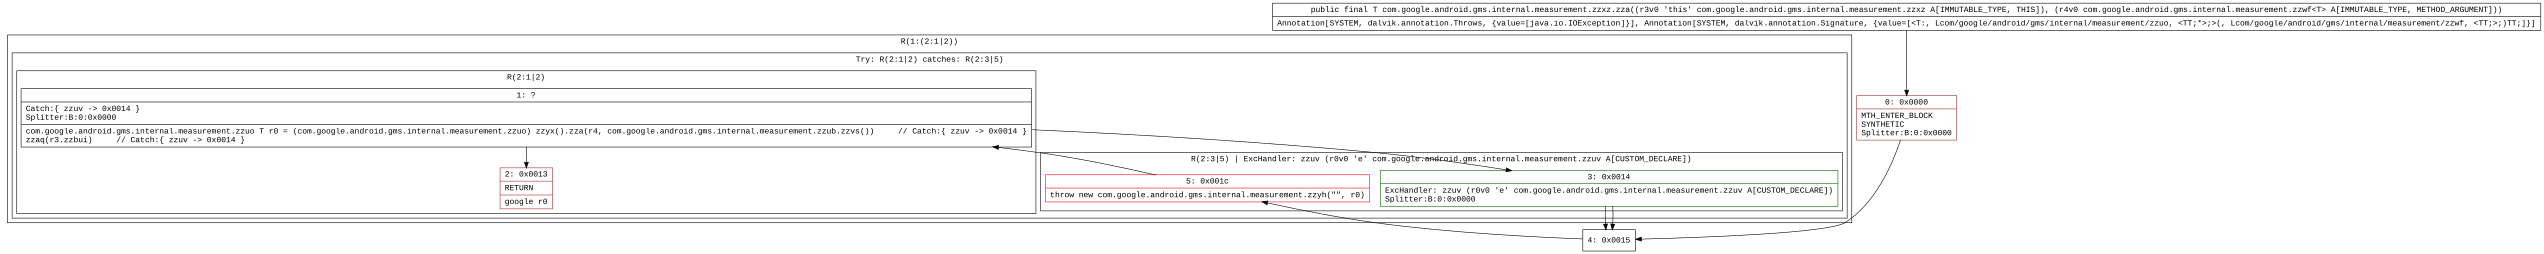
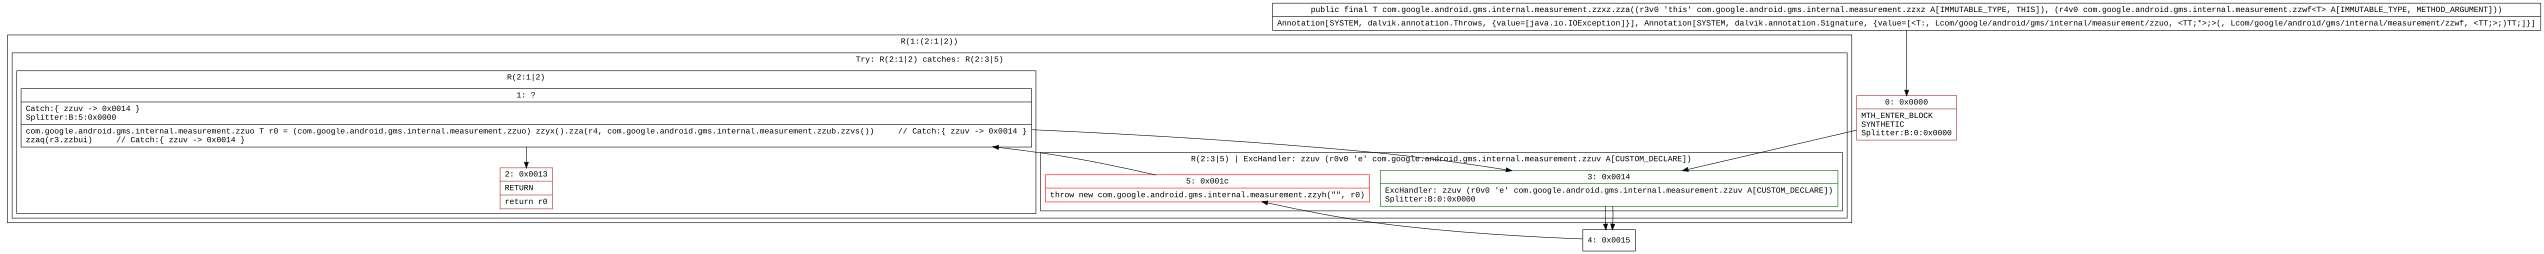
node "1: ?": text "Splitter:B:0:0x0000" -> "Splitter:B:5:0x0000"
node "2: 0x0013": text "google r0" -> "return r0"
edge "0: 0x0000" -> "4: 0x0015": now "0: 0x0000" -> "3: 0x0014"
